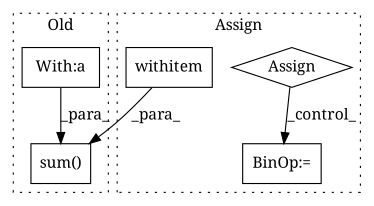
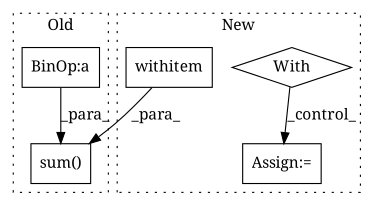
cluster "Assign": label "Assign" -> "New"
node "With:a": label "With:a" -> "BinOp:a"
node "Assign": label "Assign" -> "With"
node "BinOp:=": label "BinOp:=" -> "Assign:="
